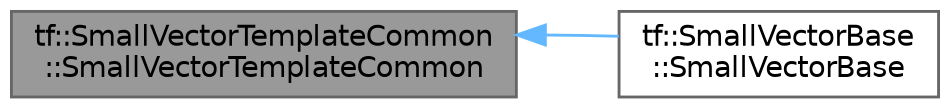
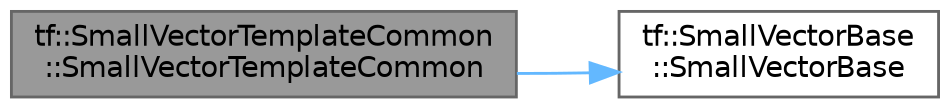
edge "tf::SmallVectorBase ::SmallVectorBase" -> "tf::SmallVectorTemplateCommon ::SmallVectorTemplateCommon": reversed
